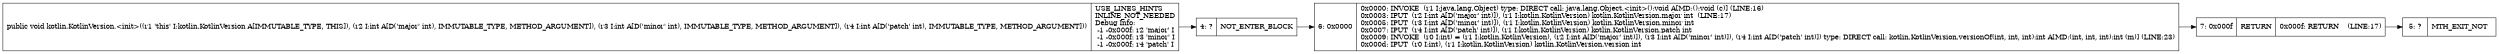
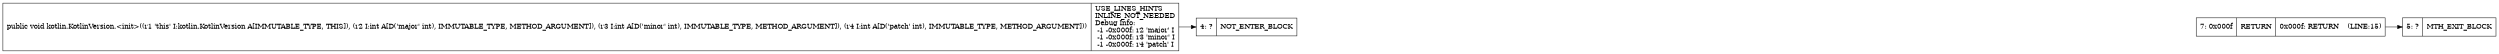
node "6: 0x0000": removed
node "7: 0x000f": text "0x000f: RETURN    (LINE:17)" -> "0x000f: RETURN    (LINE:15)"
node "5: ?": text "MTH_EXIT_NOT" -> "MTH_EXIT_BLOCK"
